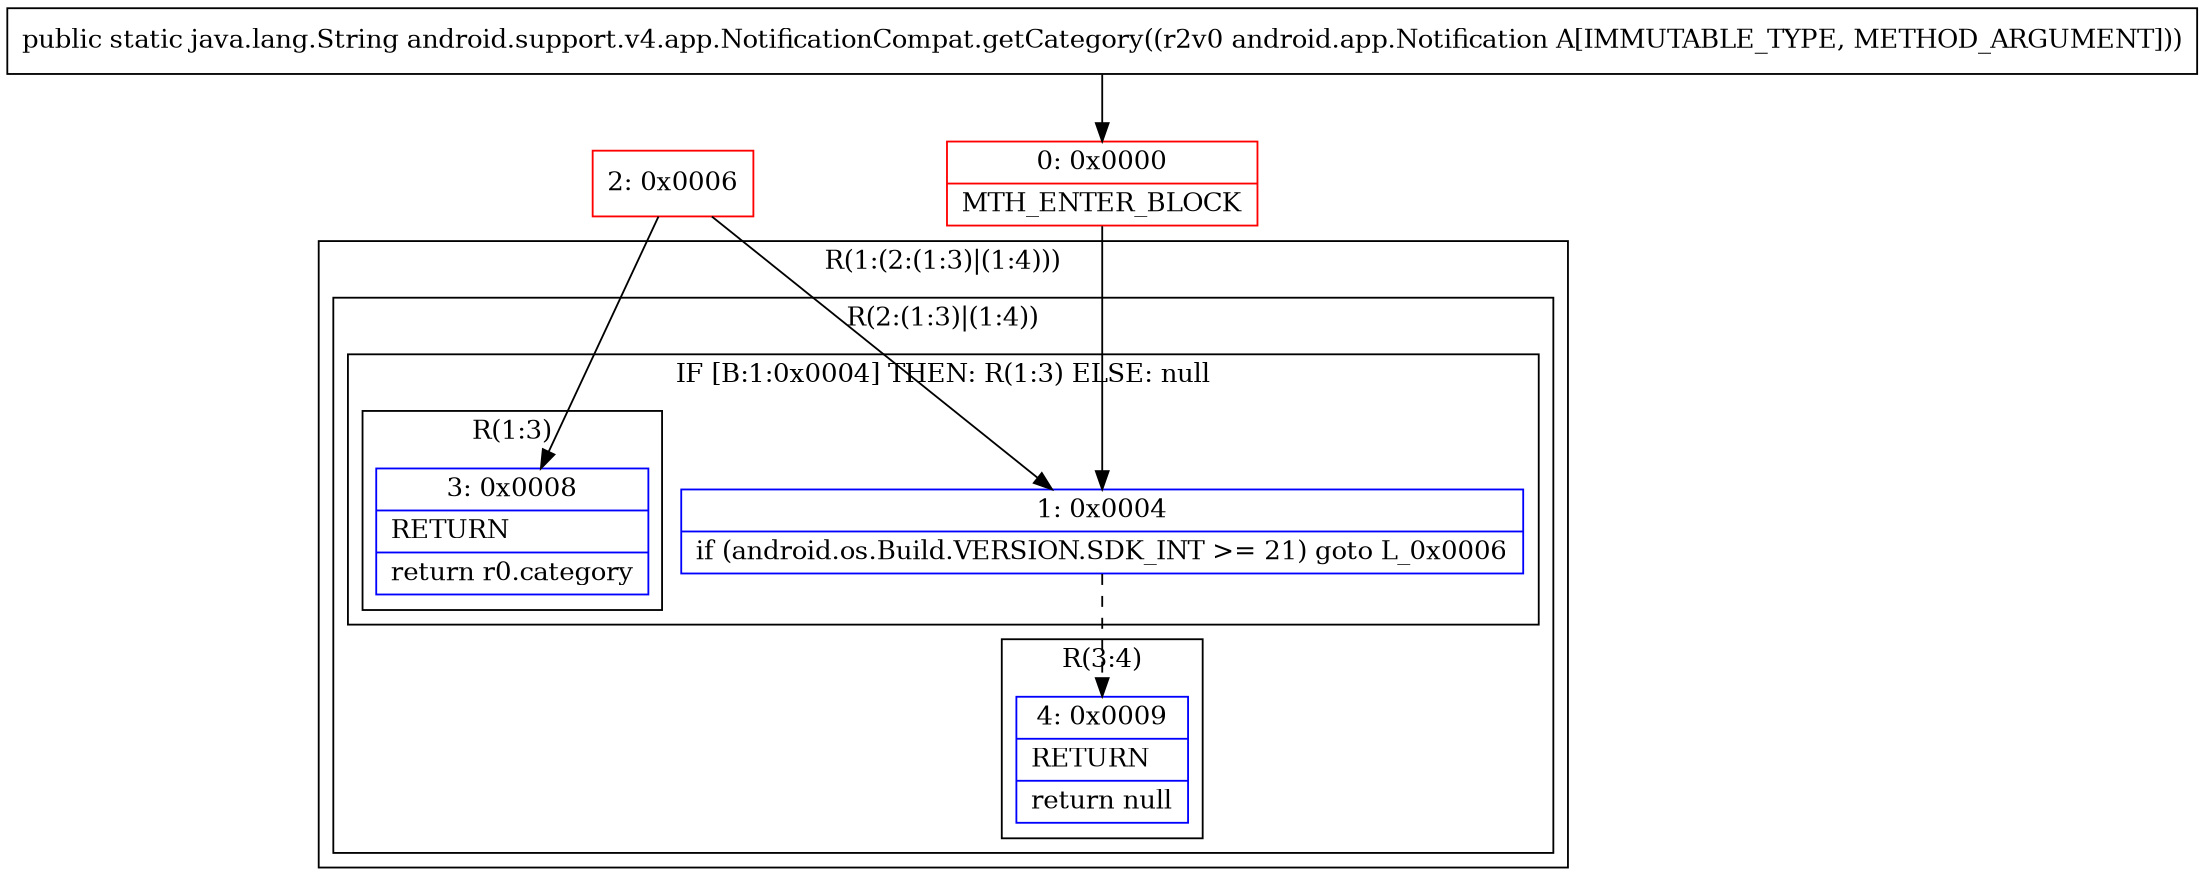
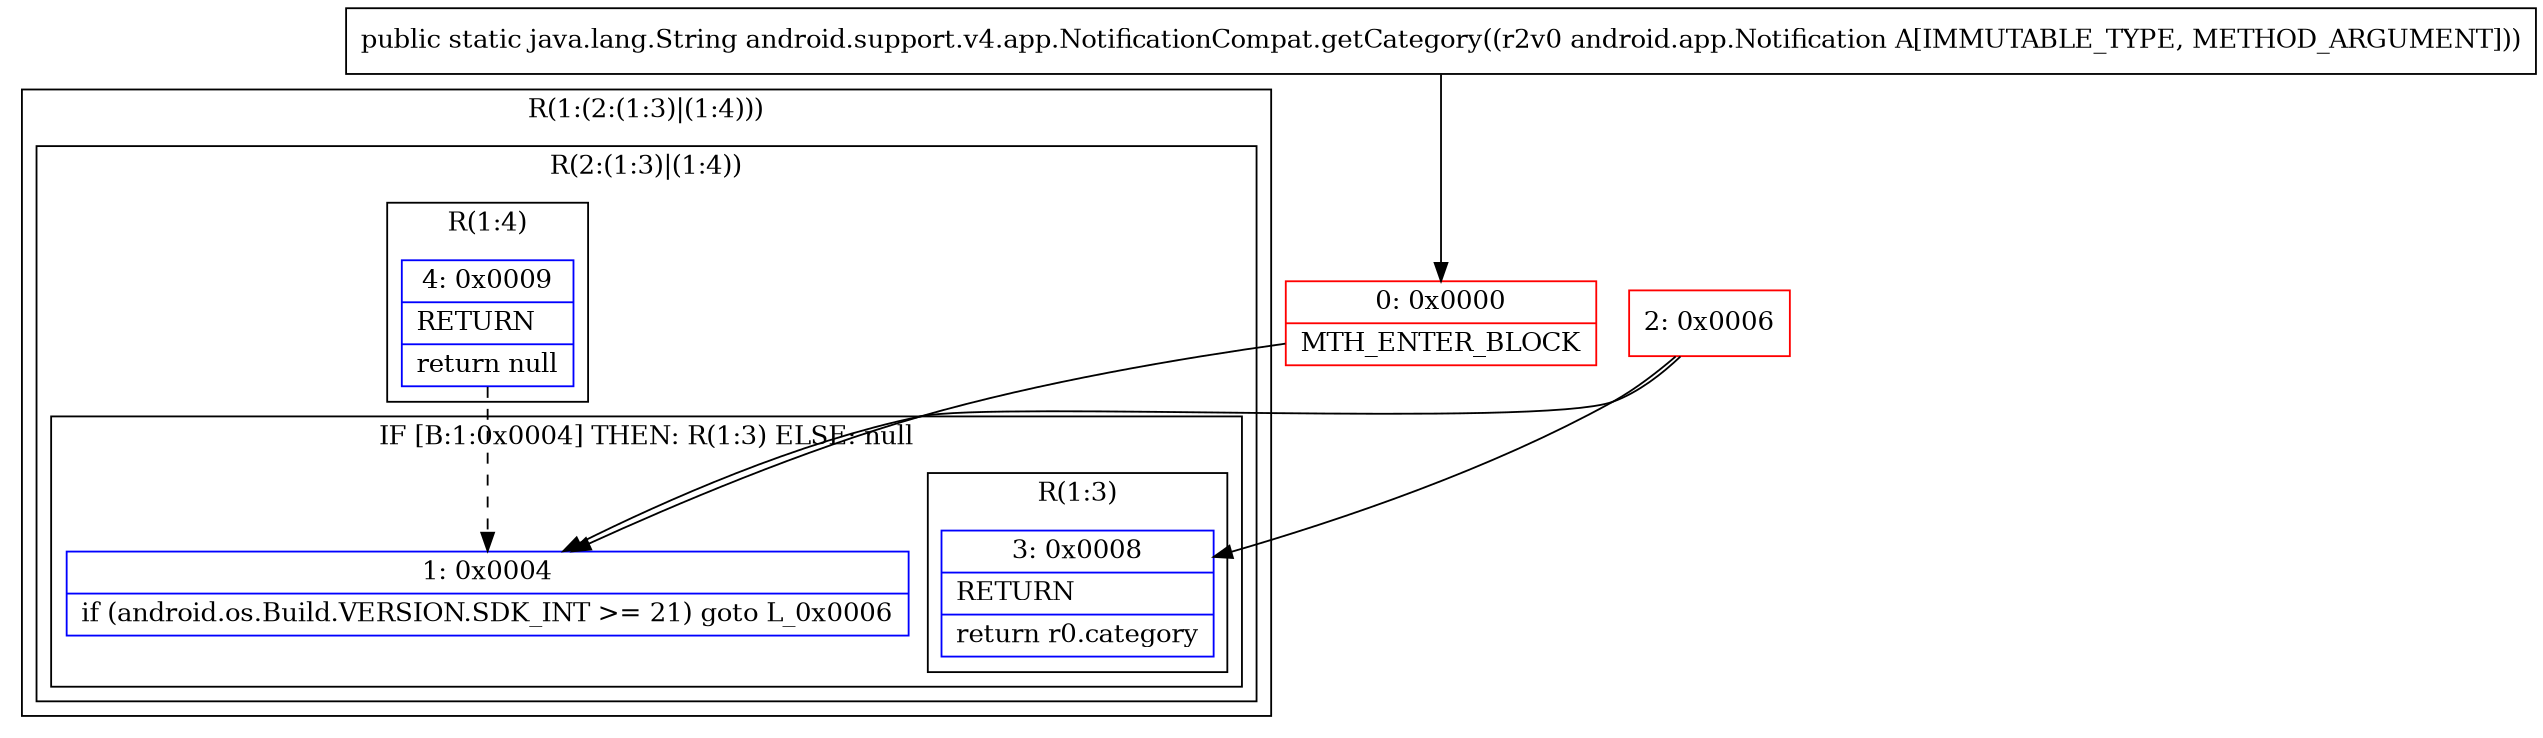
edge "1: 0x0004" -> "4: 0x0009": reversed
cluster "R(3:4)": label "R(3:4)" -> "R(1:4)"
